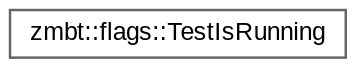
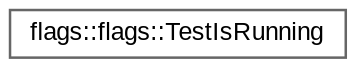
node "zmbt::flags::TestIsRunning": label "zmbt::flags::TestIsRunning" -> "flags::flags::TestIsRunning"
